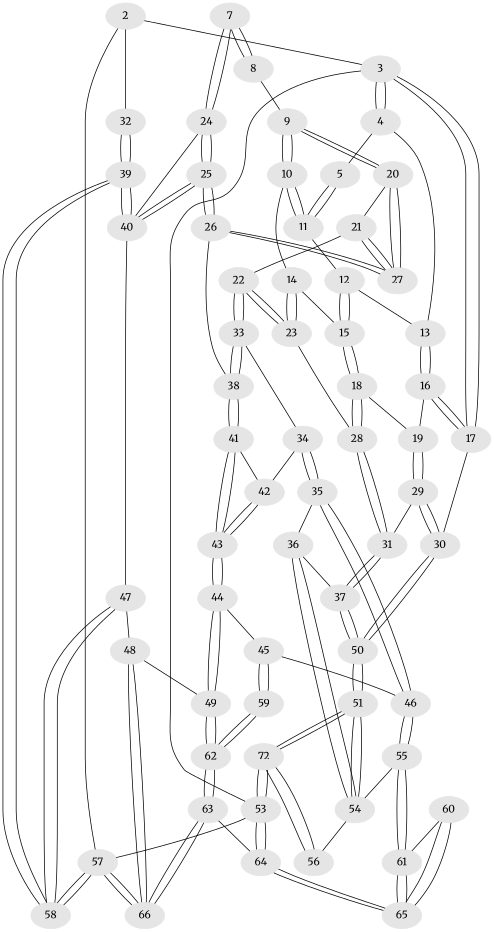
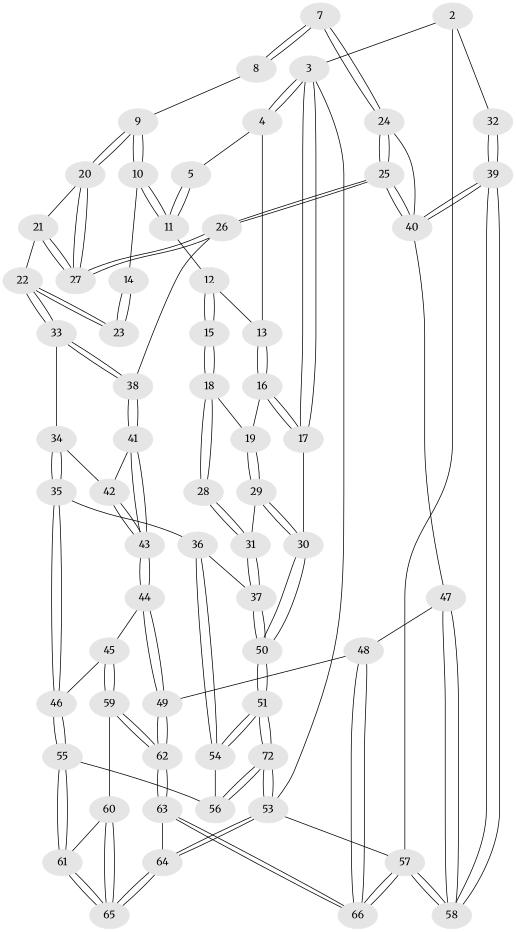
edge "14" -- "15": removed
edge "23" -- "28": removed
edge "59" -- "60": added
edge "55" -- "54": now "55" -- "56"
